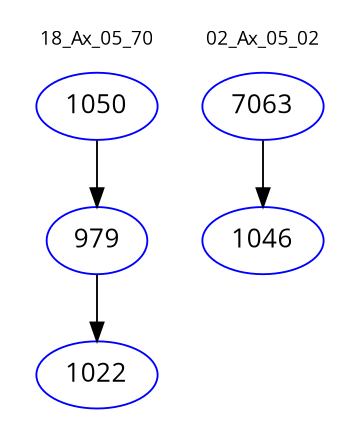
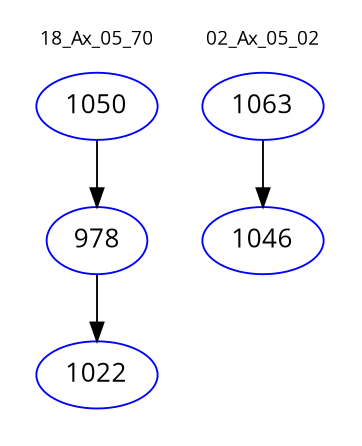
node "7063": label "7063" -> "1063"
node "979": label "979" -> "978"
